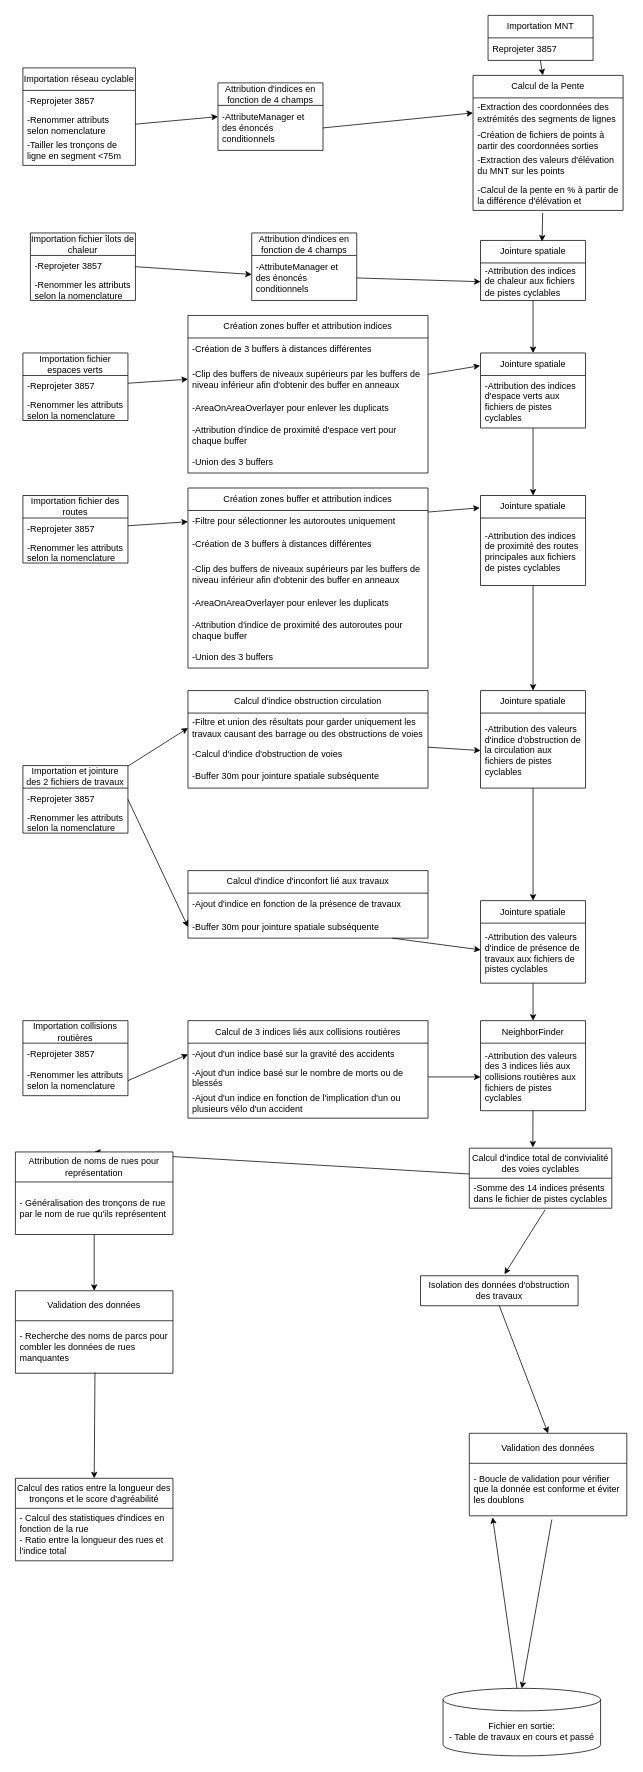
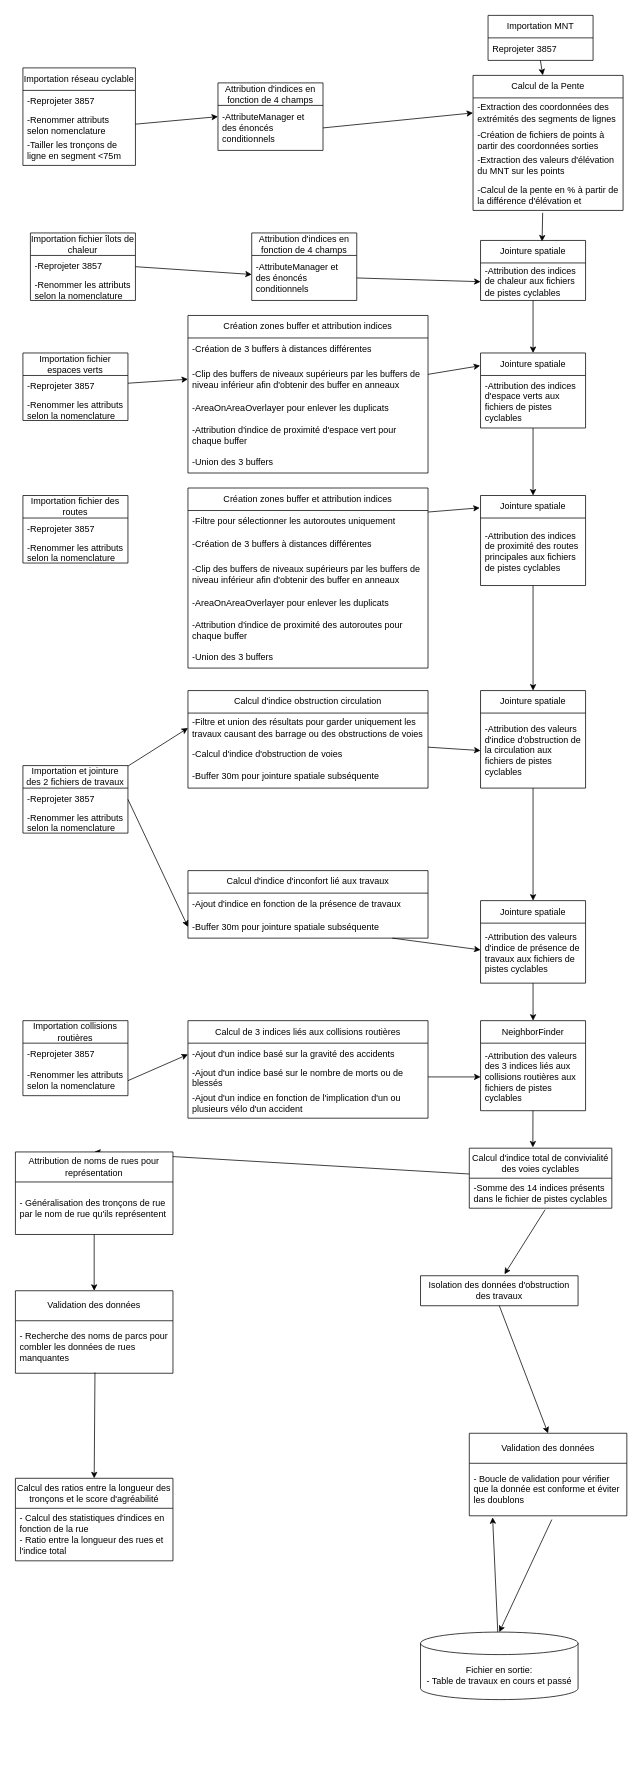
edge "Importation fichier des routes" -> "-Filtre pour sélectionner les autoroutes uniquement": removed
node "Fichier en sortie: - Table de travaux en cours et passé": moved (522, 1722) -> (499, 1665)
